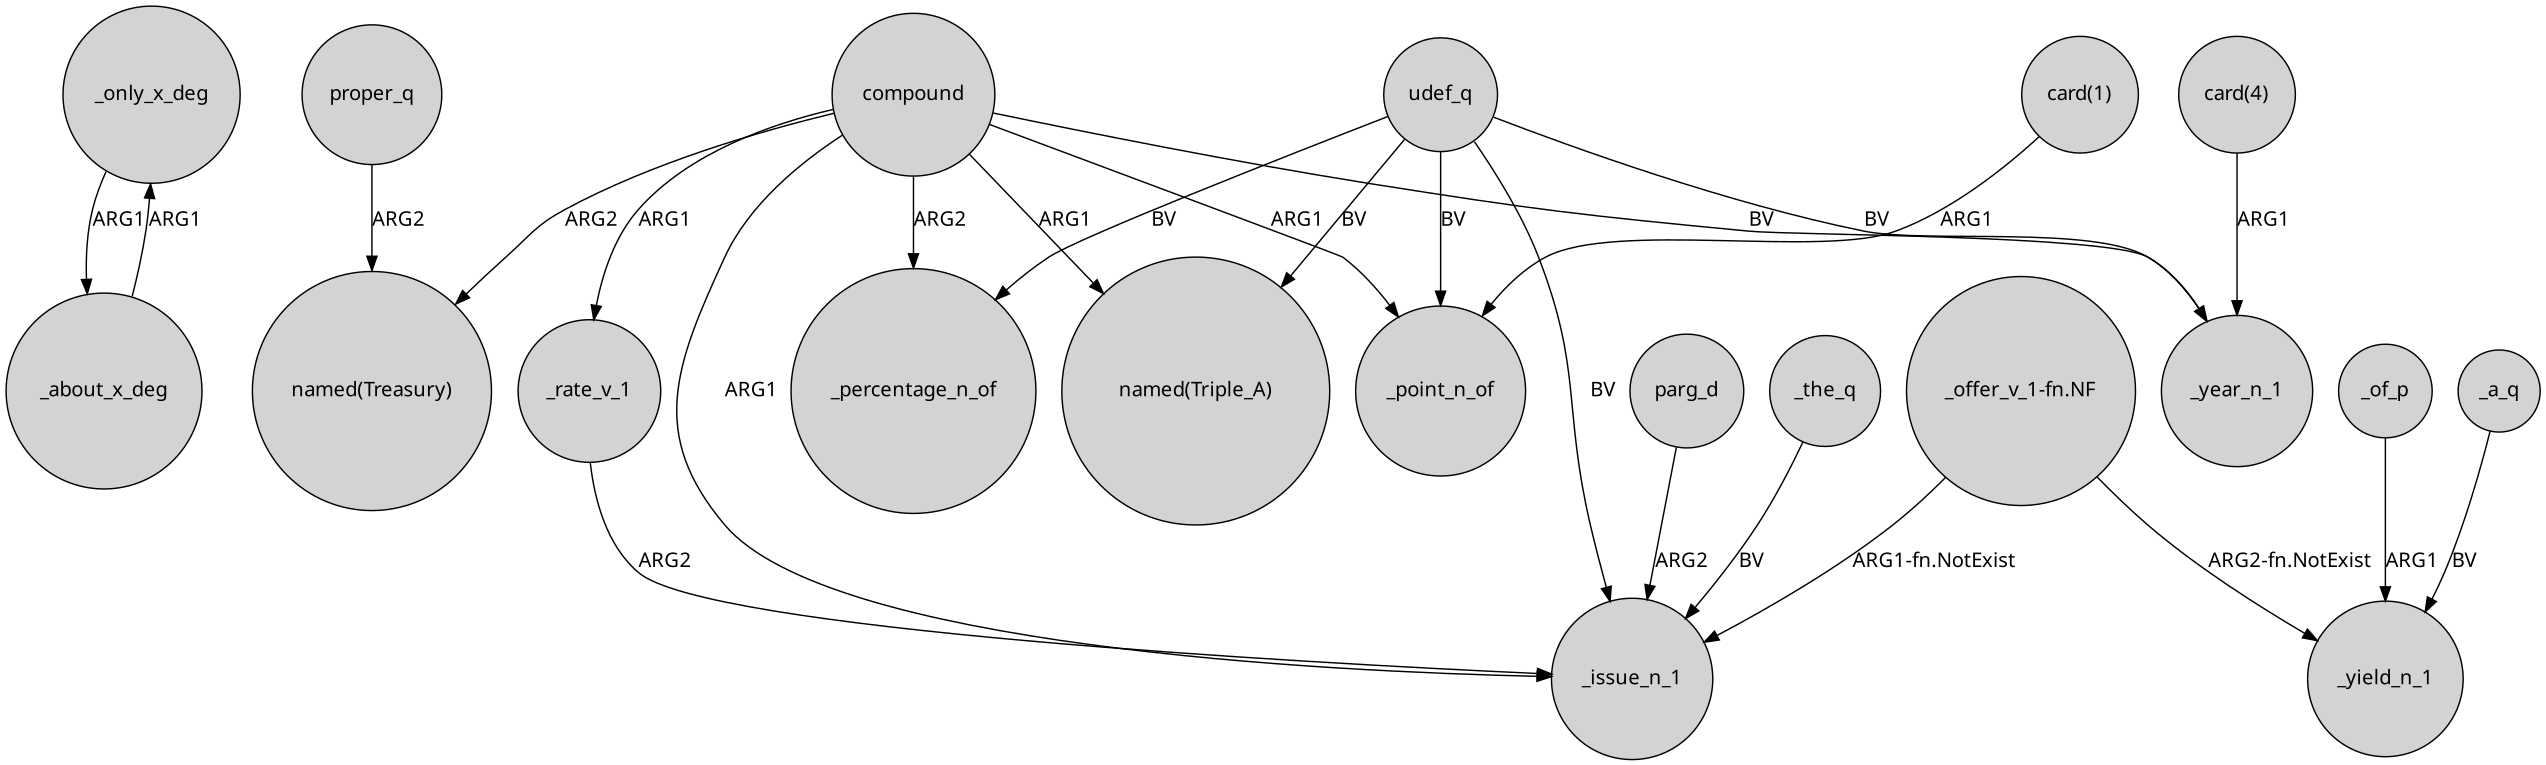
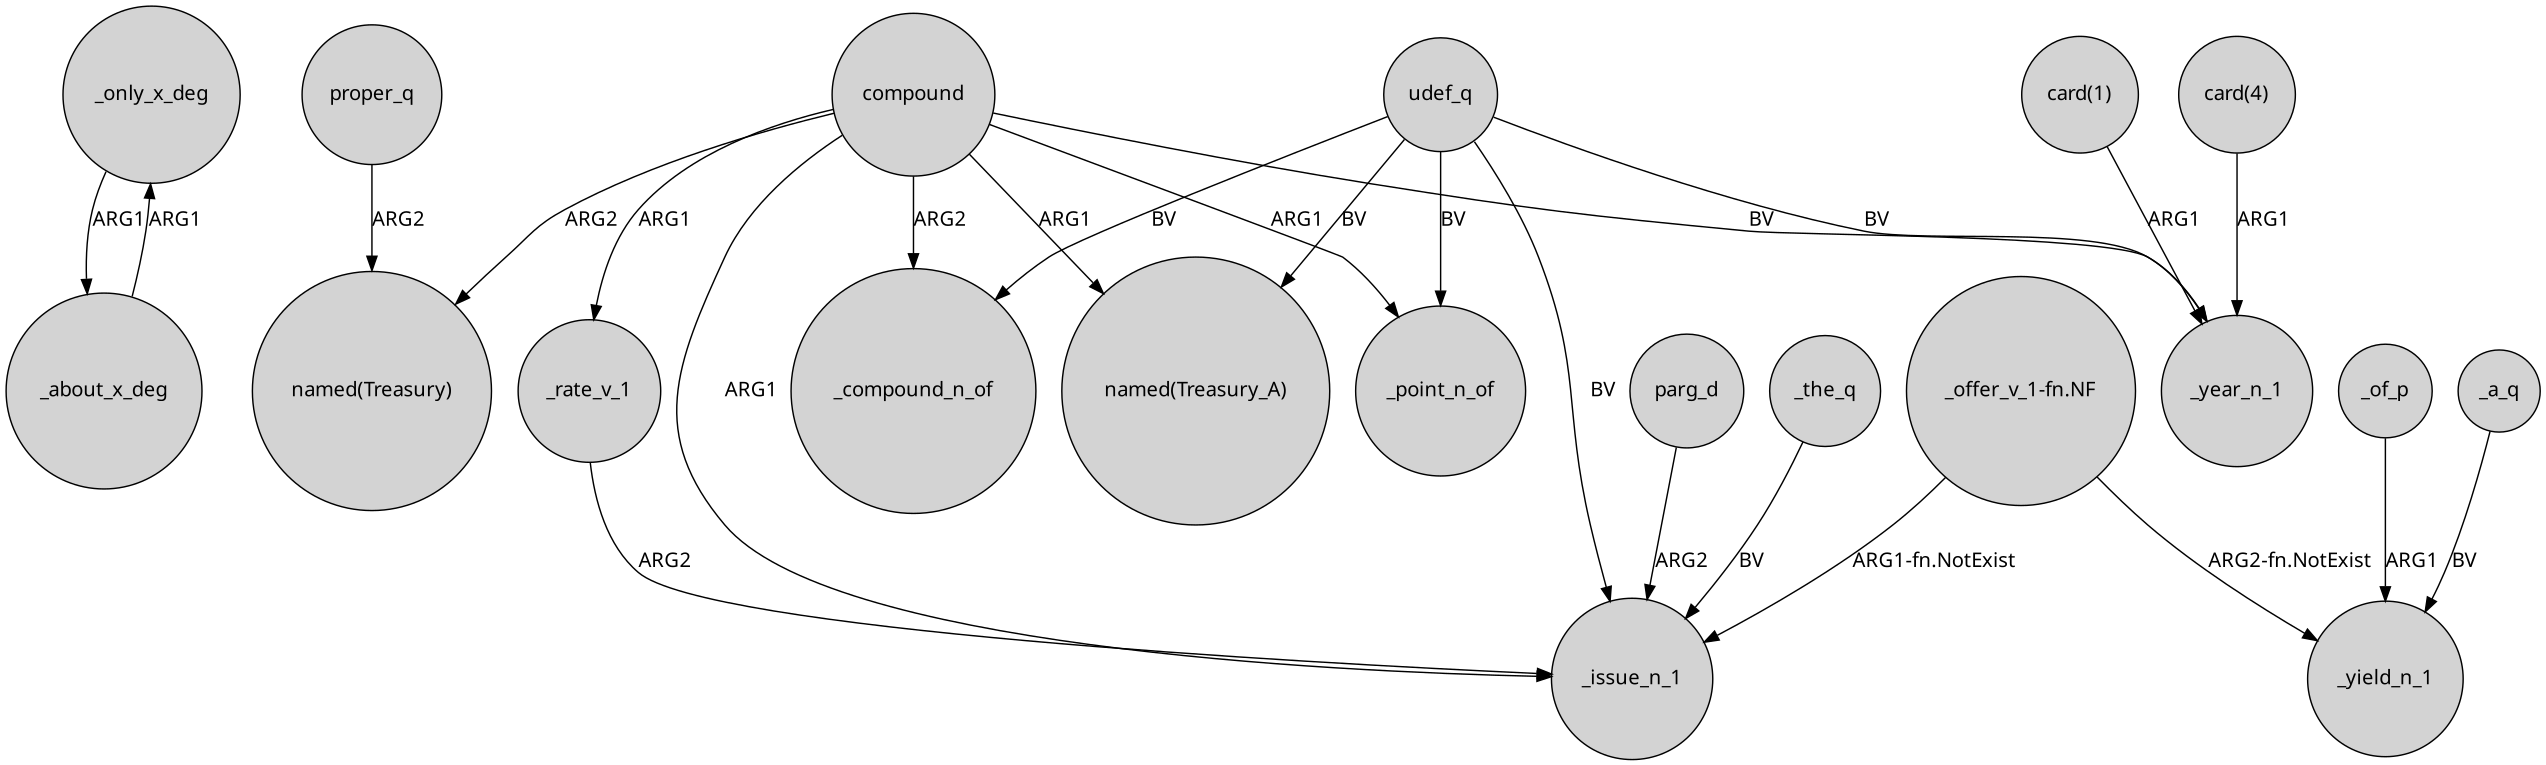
edge "card(1)" -> "_point_n_of": now "card(1)" -> "_year_n_1"
node "_percentage_n_of": label "_percentage_n_of" -> "_compound_n_of"
node "named(Triple_A)": label "named(Triple_A)" -> "named(Treasury_A)"
